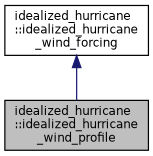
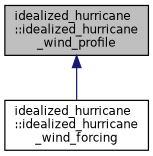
edge "idealized_hurricane ::idealized_hurricane _wind_profile" -> "idealized_hurricane ::idealized_hurricane _wind_forcing": reversed
